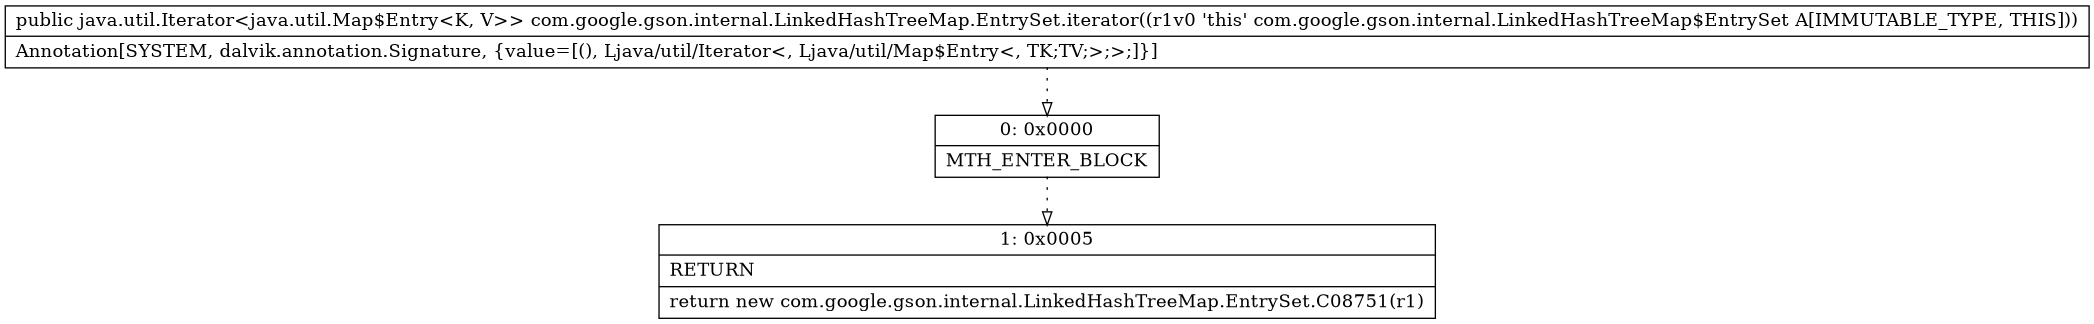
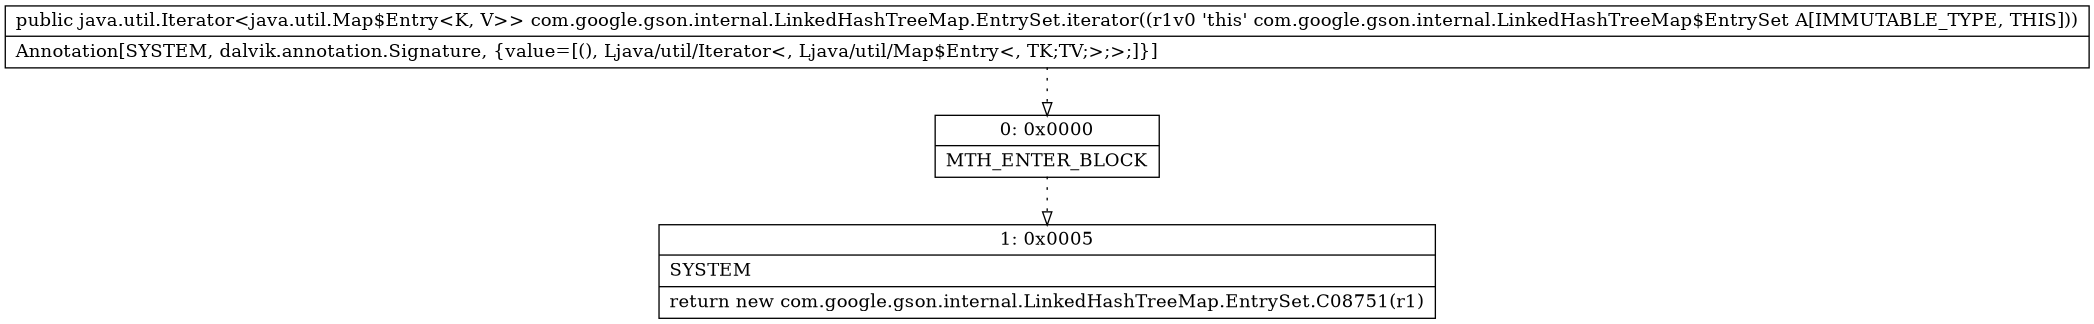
node "1: 0x0005": text "RETURN" -> "SYSTEM"
